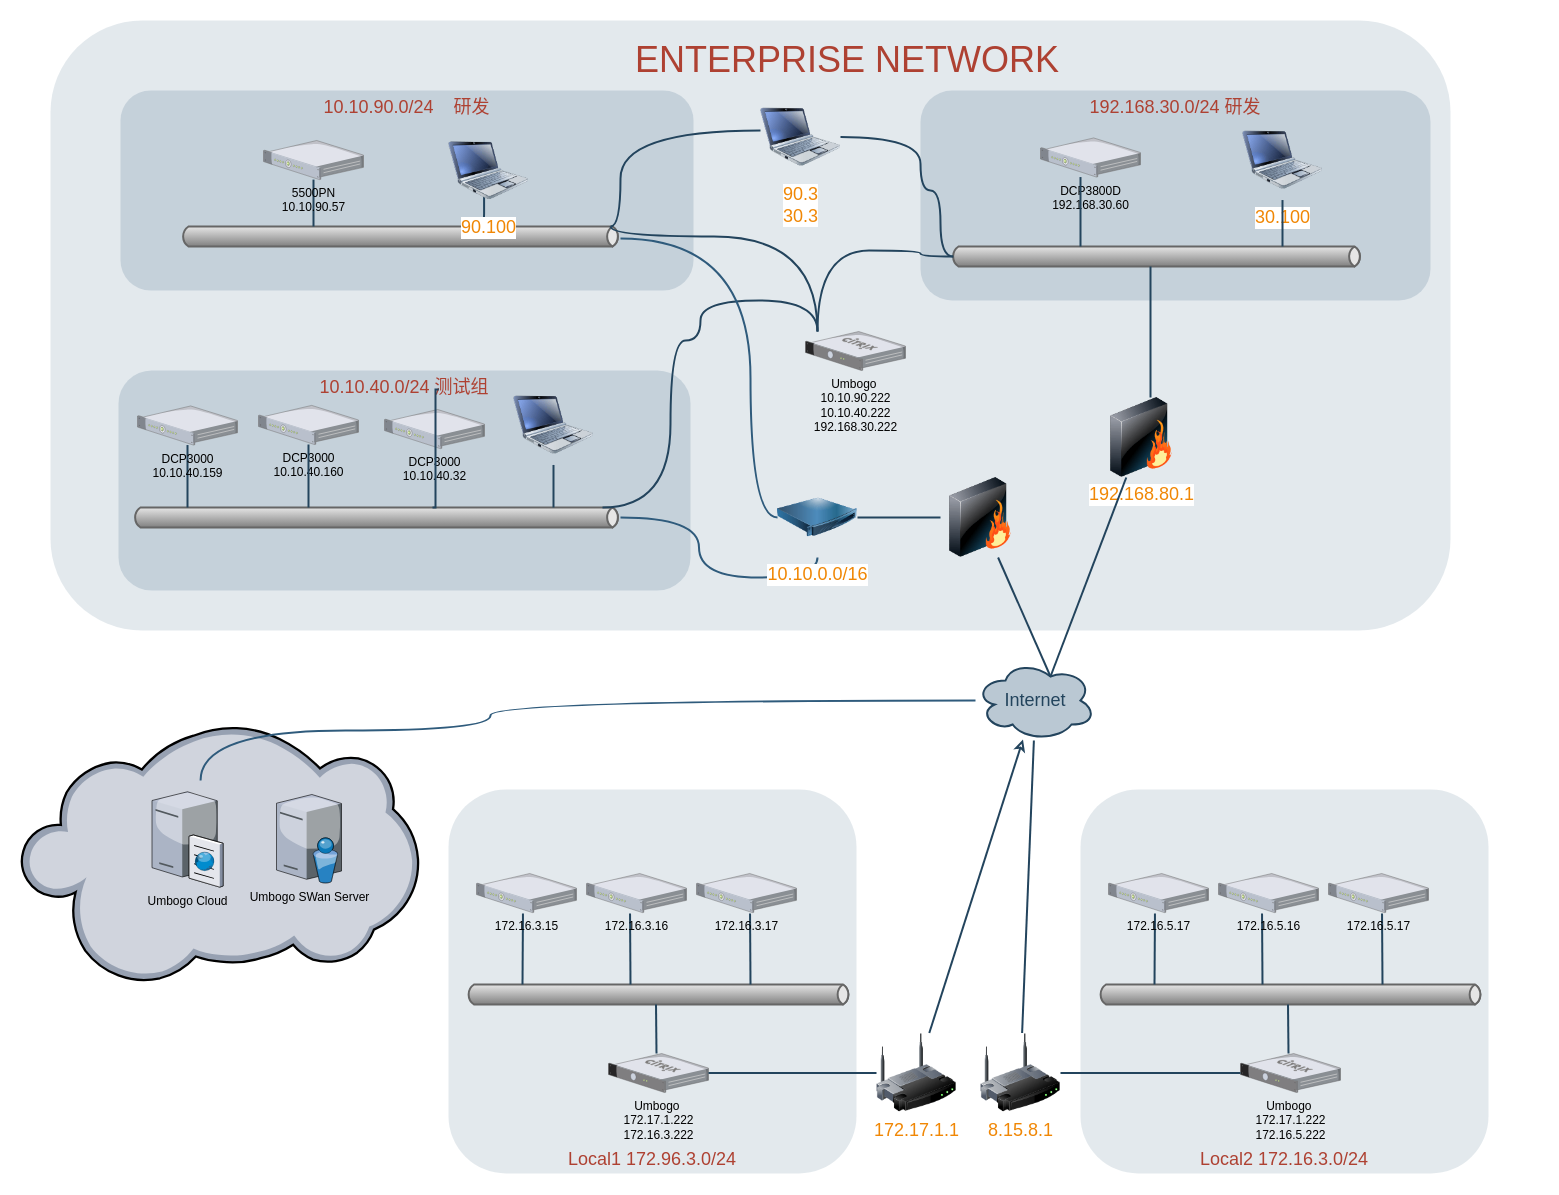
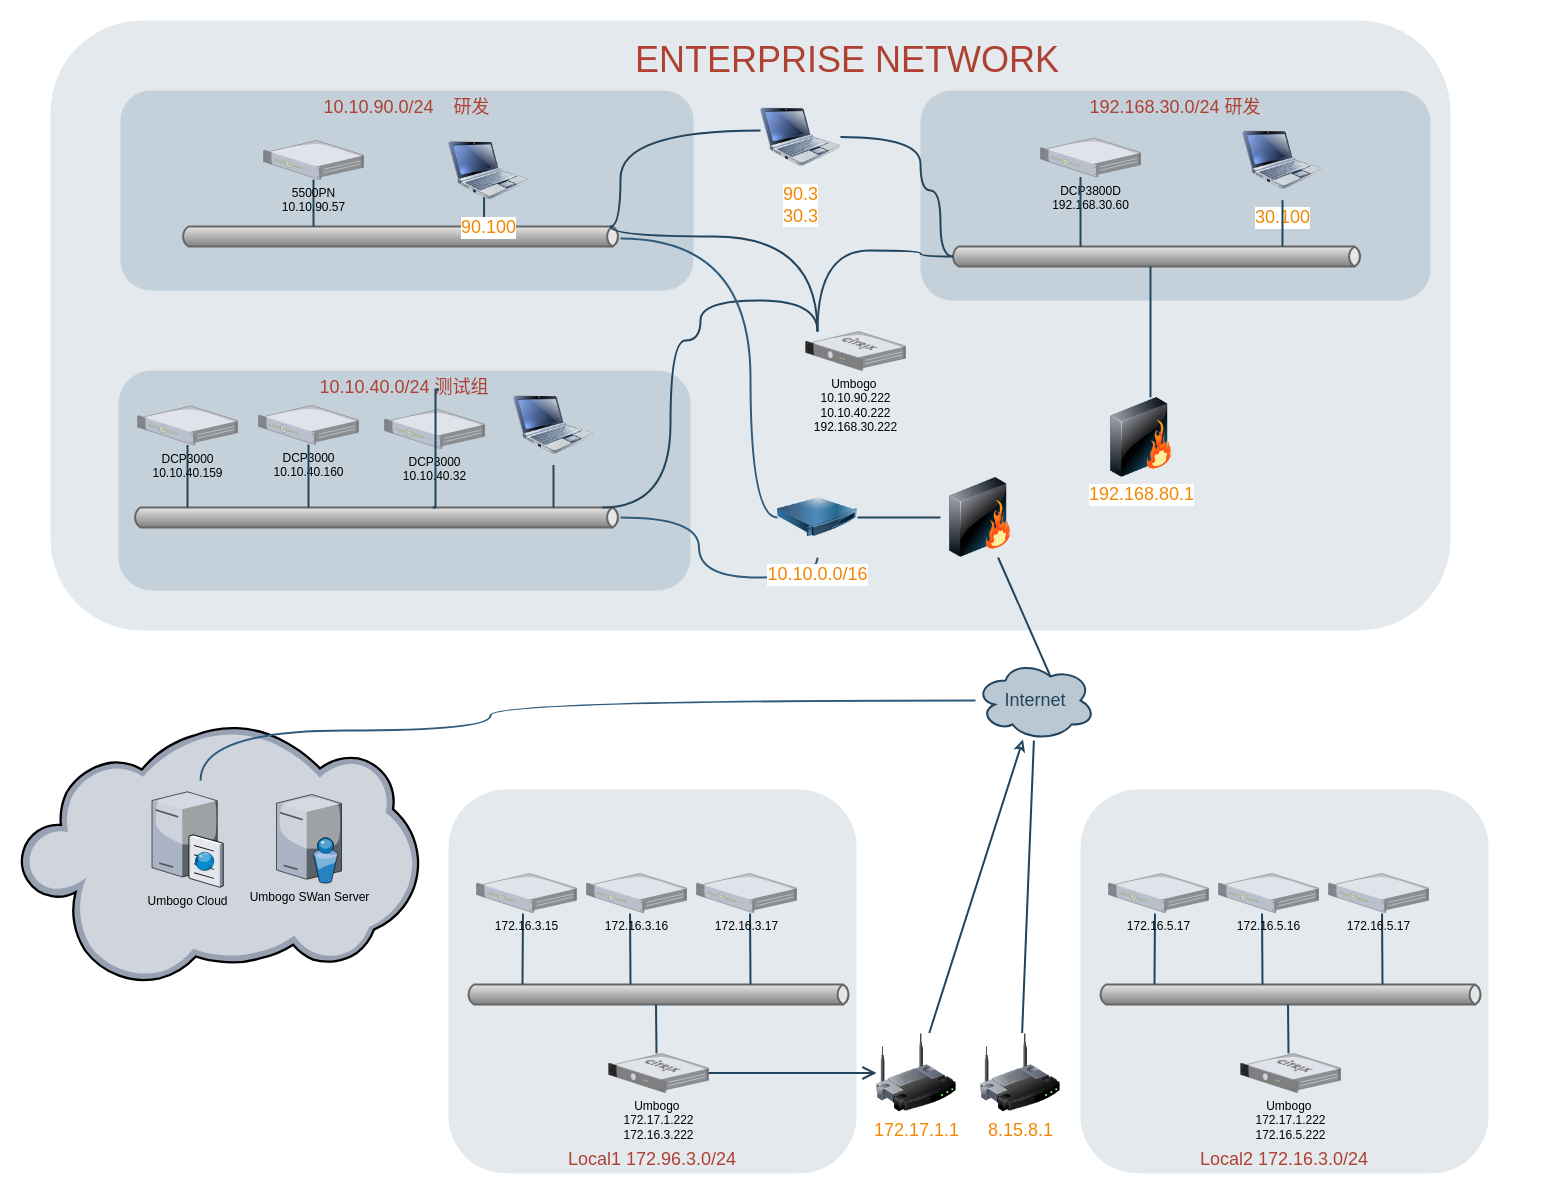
edge "192.168.80.1" -- "Internet": removed
edge "Umbogo 172.17.1.222 172.16.3.222" -- "172.17.1.1": arrowhead none -> open
edge "8.15.8.1" -- "Umbogo 172.17.1.222 172.16.5.222": removed
